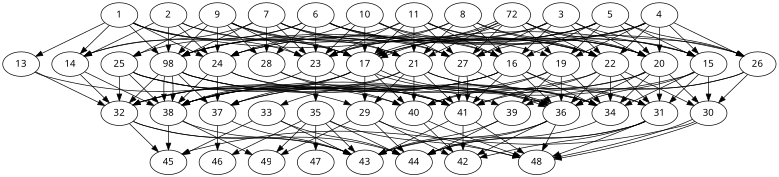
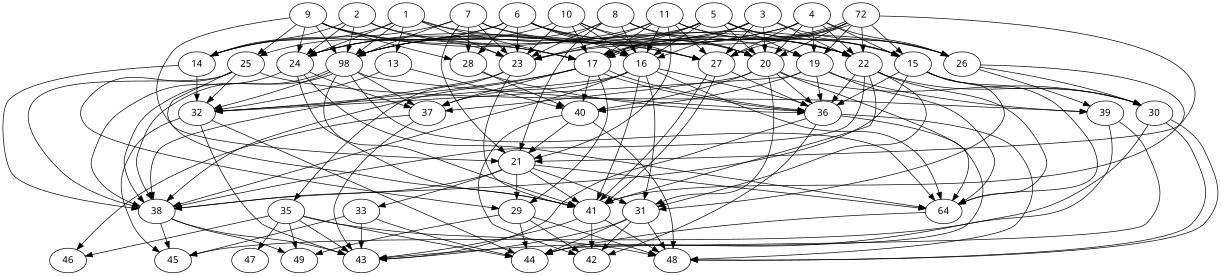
edge "21" -> "40": reversed
node "34": label "34" -> "64"
